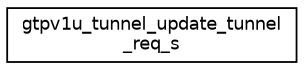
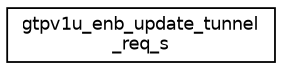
node "gtpv1u_tunnel_update_tunnel _req_s": label "gtpv1u_tunnel_update_tunnel _req_s" -> "gtpv1u_enb_update_tunnel _req_s"
